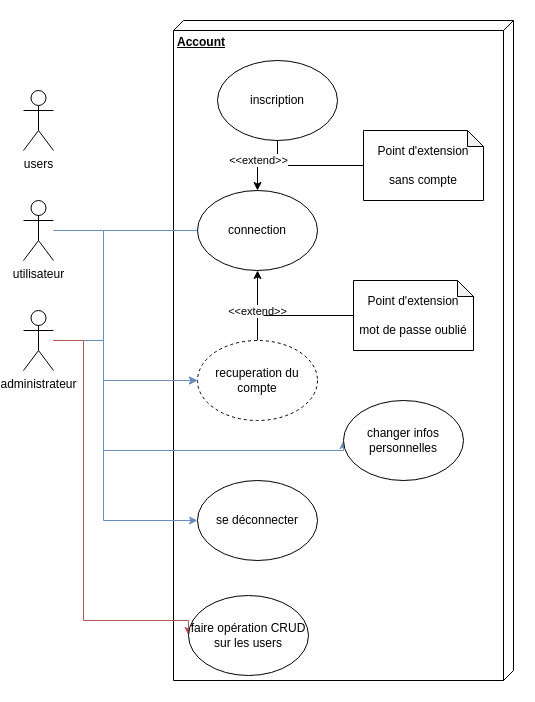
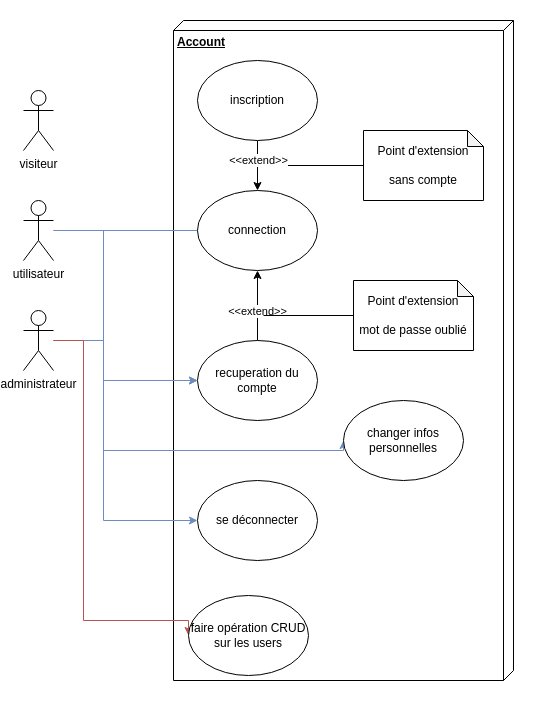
node "inscription": moved (278, 101) -> (258, 101)
node "users": label "users" -> "visiteur"
node "recuperation du compte": style dashed -> solid
